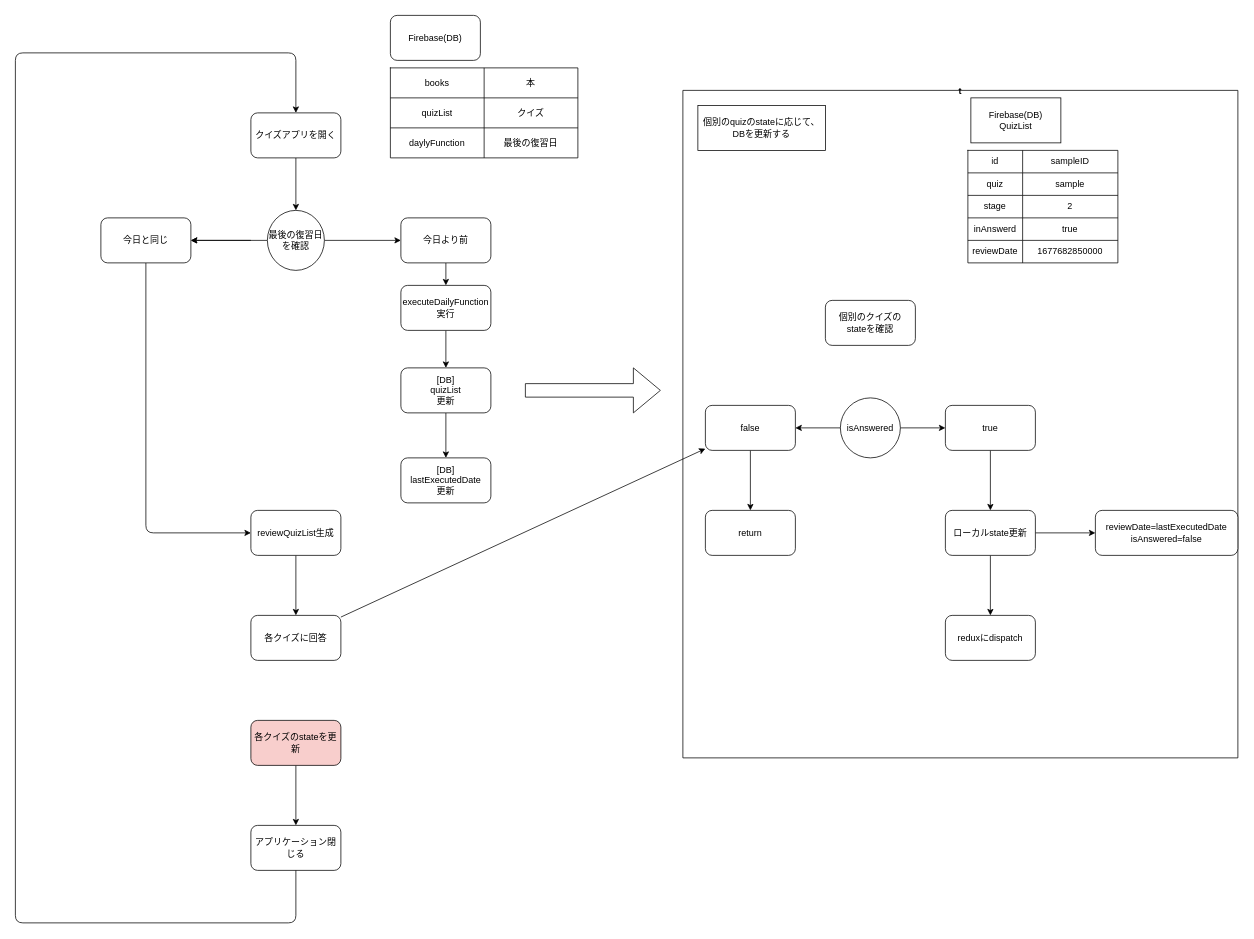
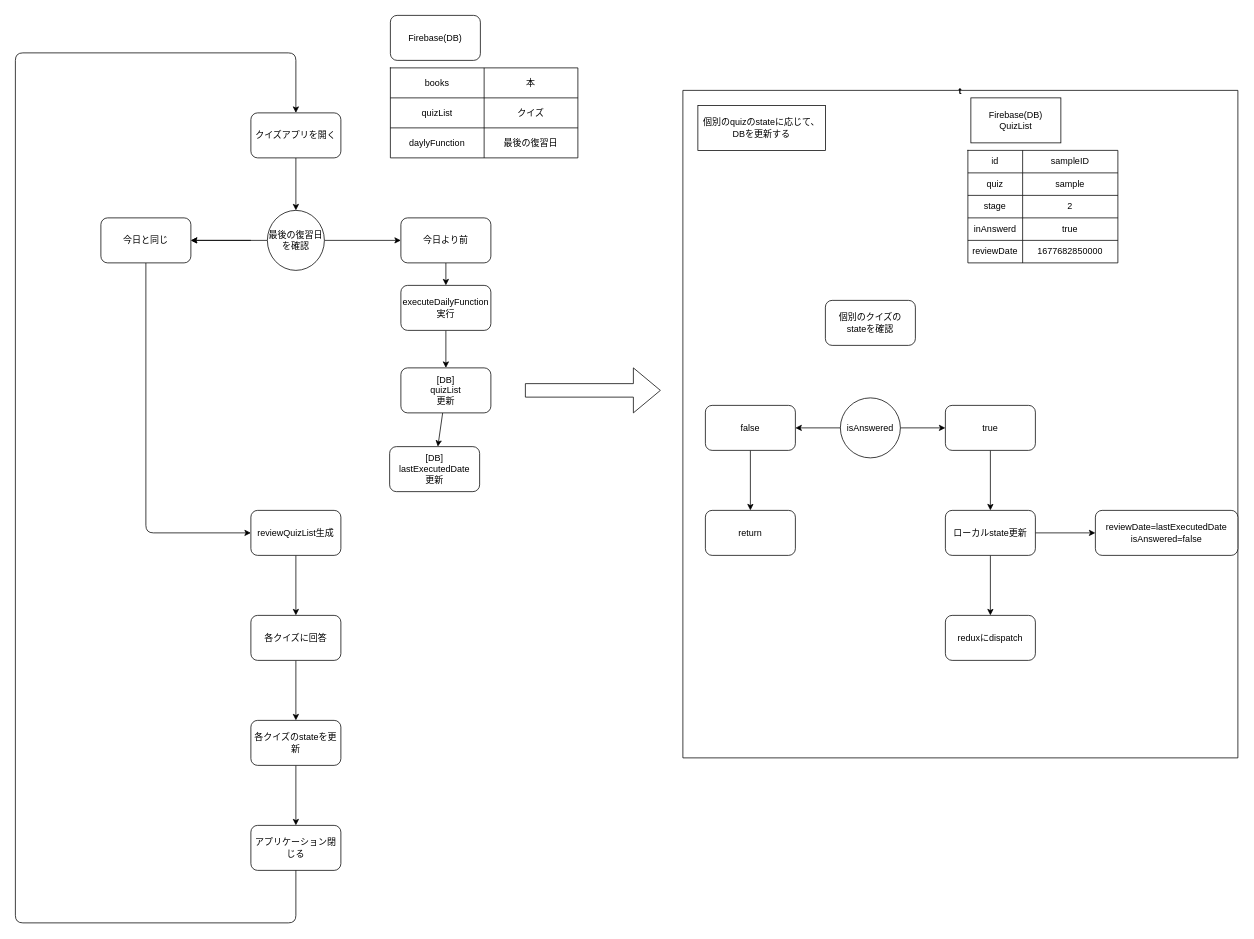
node "[DB] lastExecutedDate 更新": moved (446, 480) -> (435, 469)
edge "各クイズに回答" -> "false": now "各クイズに回答" -> "各クイズのstateを更新"
node "各クイズのstateを更新": fillcolor #f8cecc -> #ffffff
